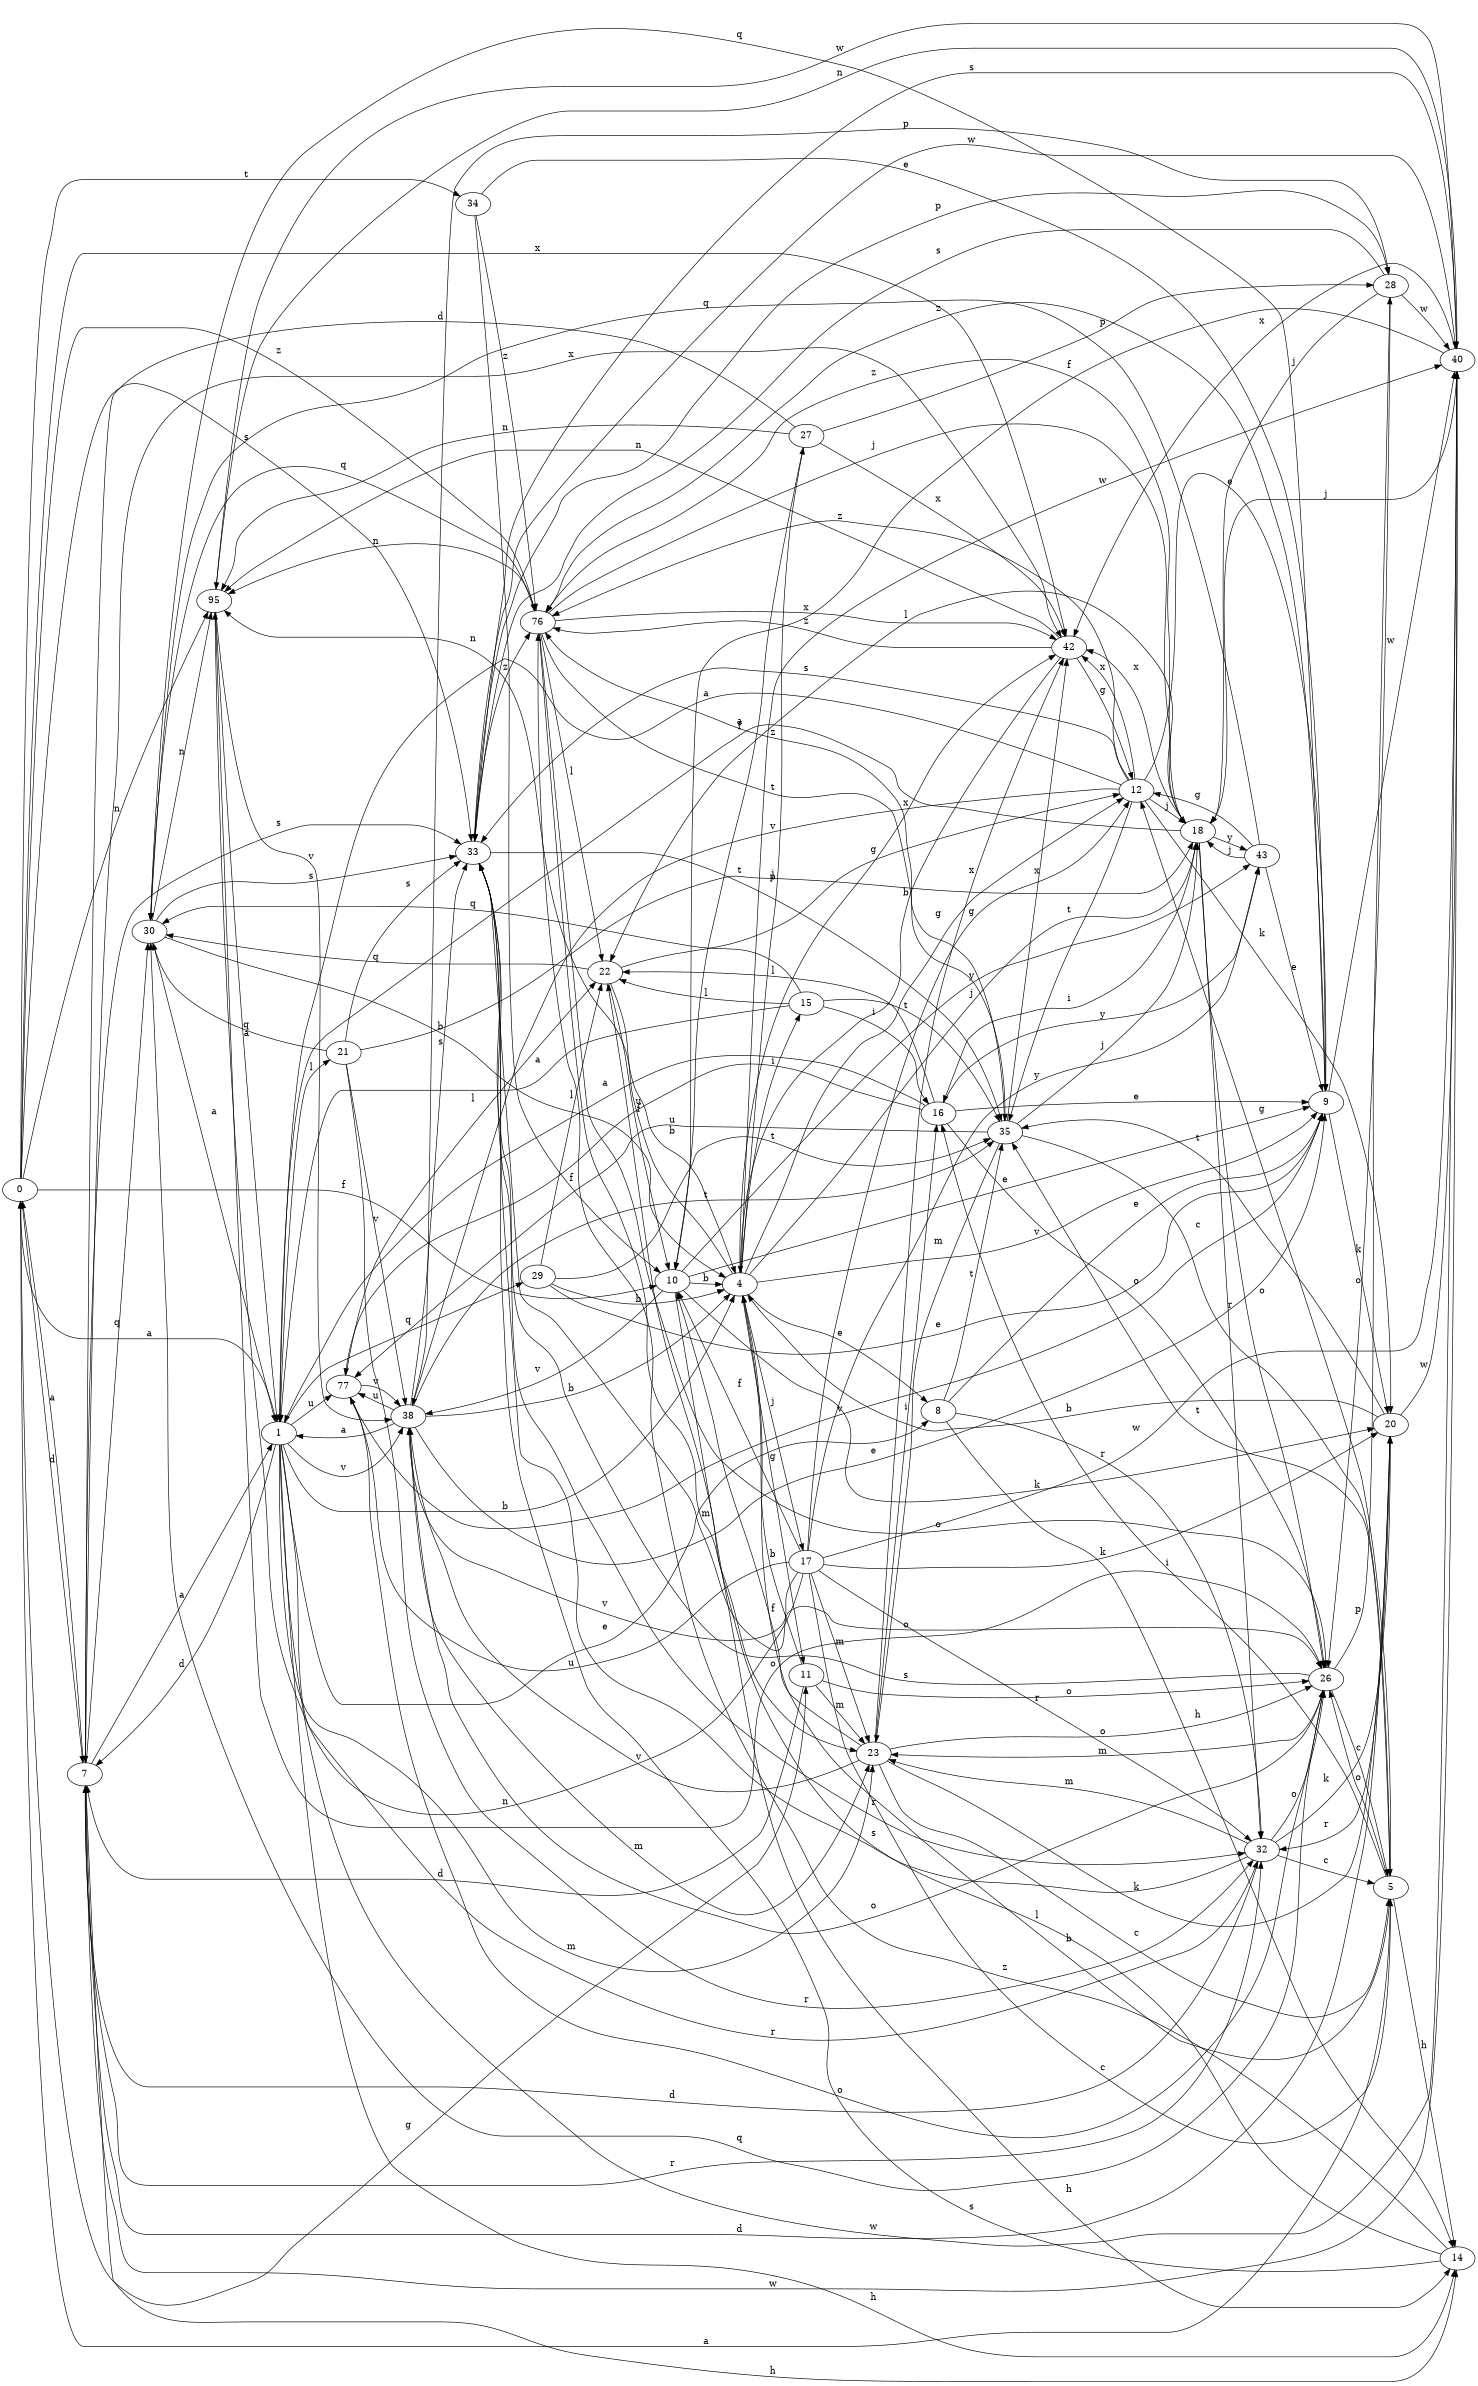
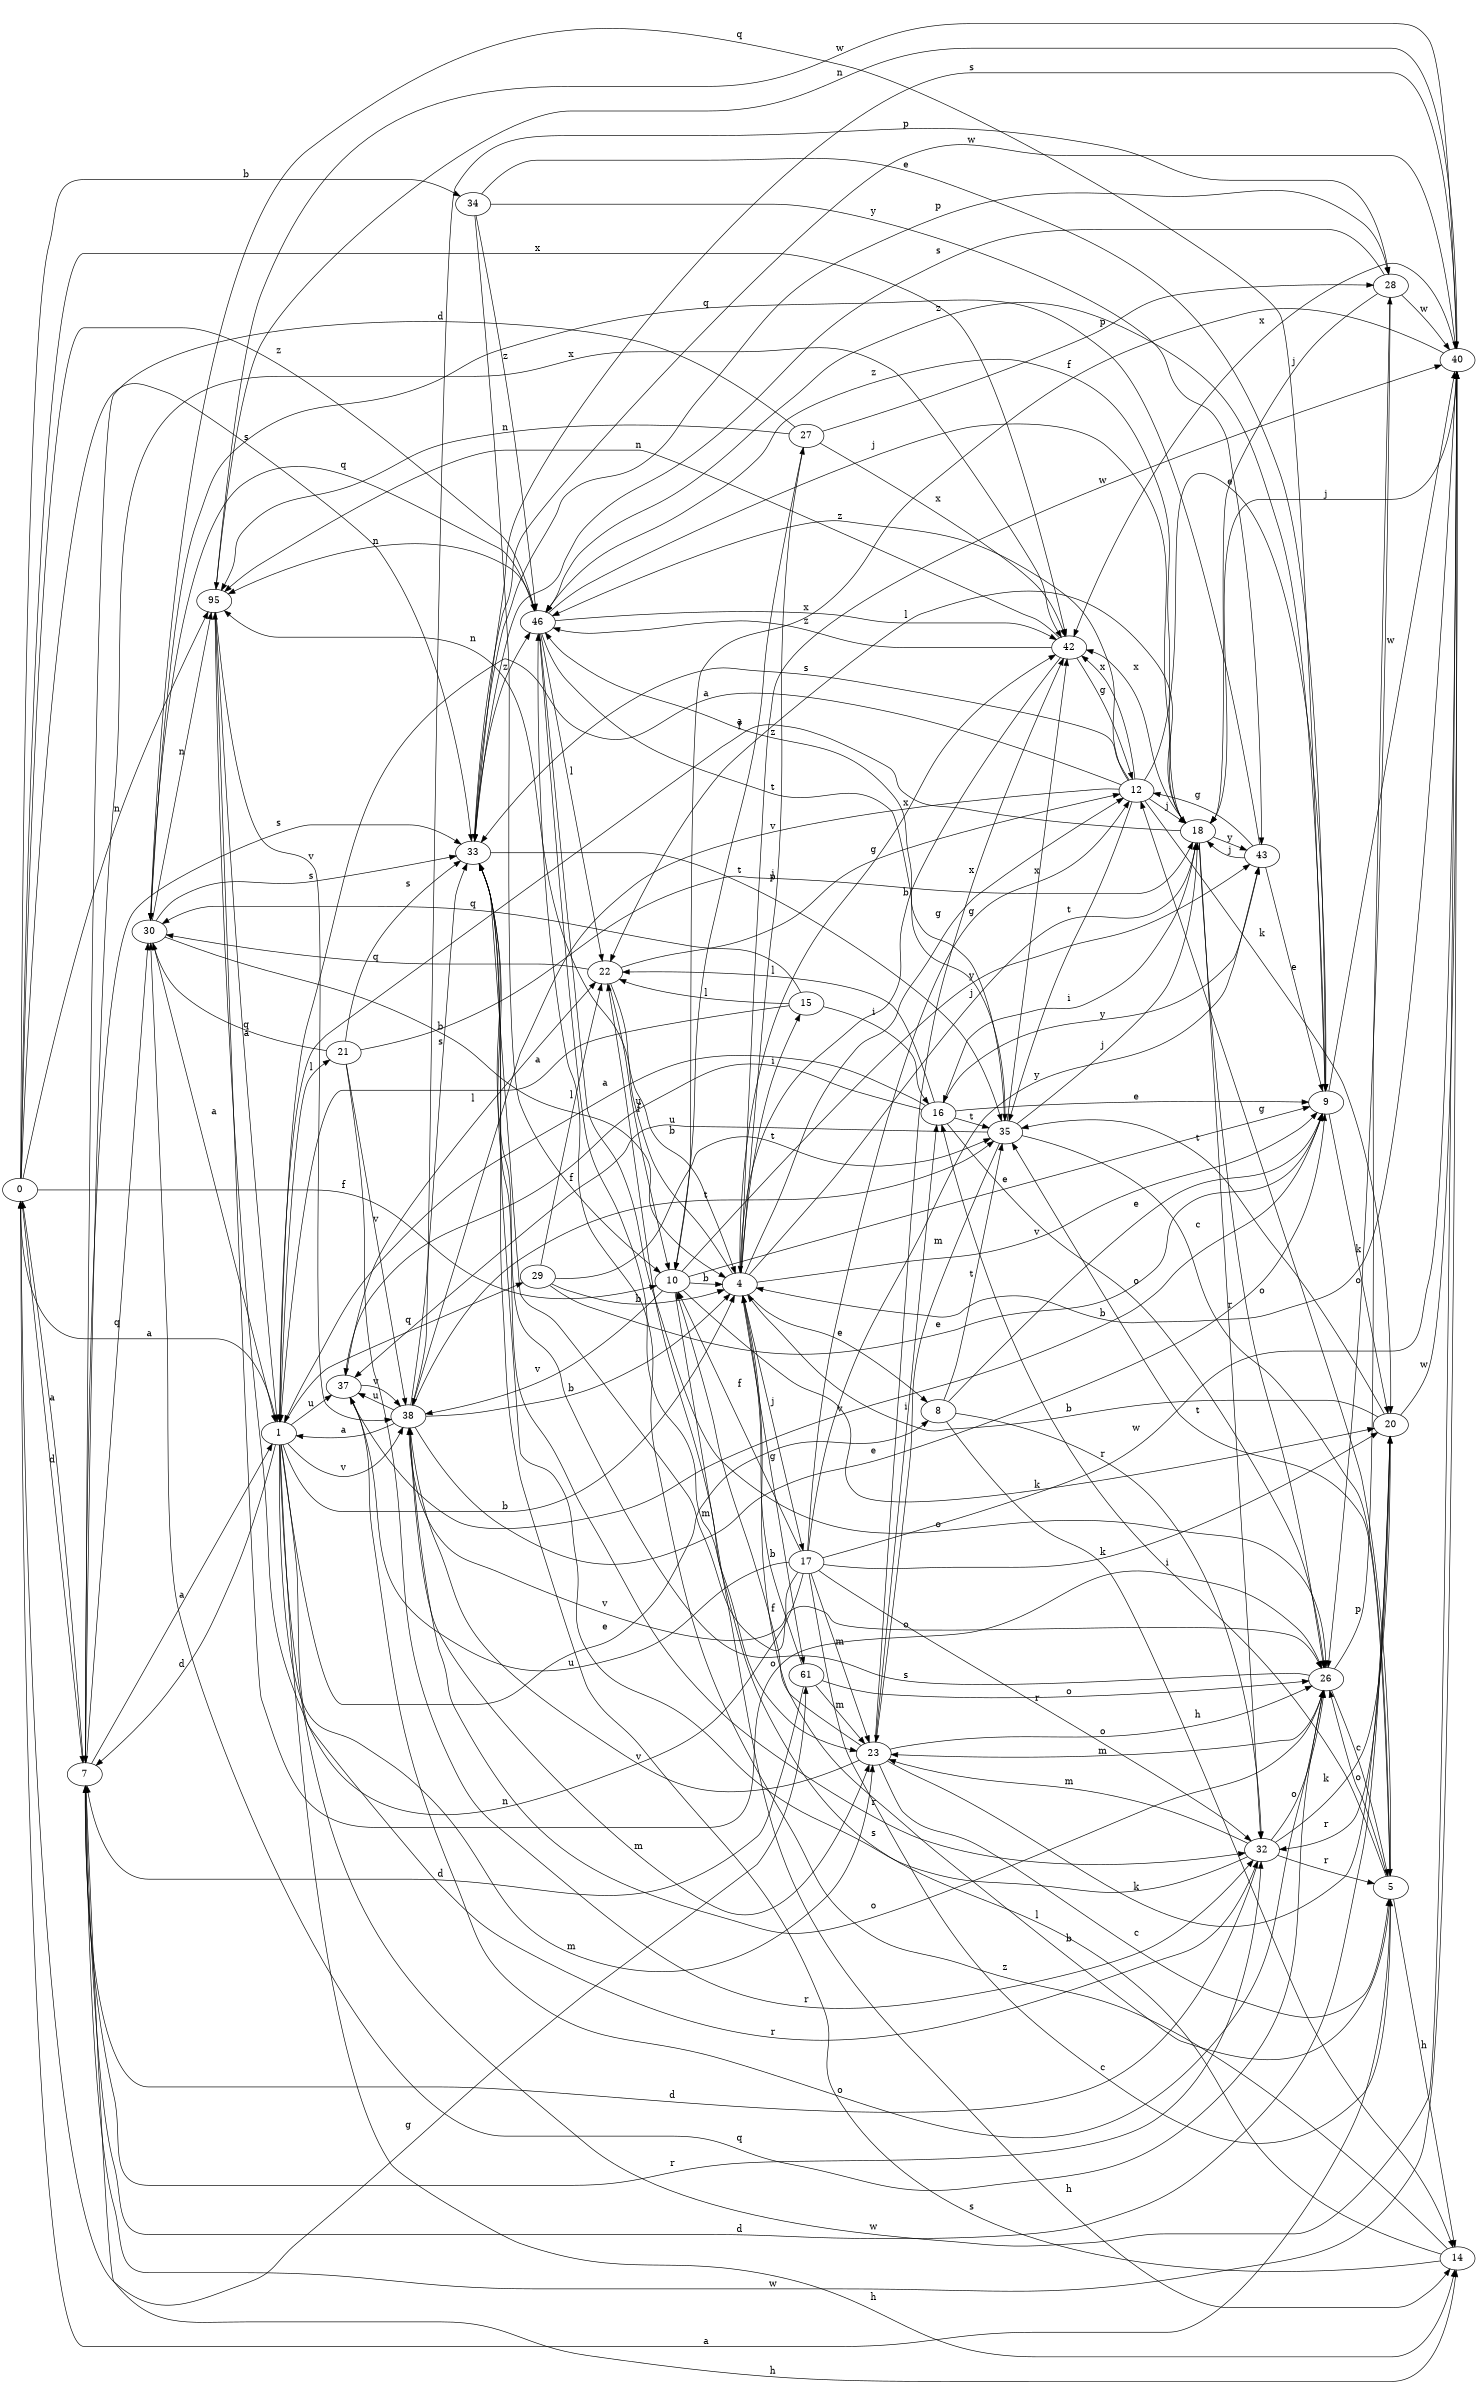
edge "0" -> "34": label "t" -> "b"
edge "34" -> "43": added, label "y"
node "76": label "76" -> "46"
edge "15" -> "35": now "16" -> "35"
edge "40" -> "4": added, label "b"
node "77": label "77" -> "37"
node "11": label "11" -> "61"
edge "32" -> "5": label "c" -> "r"
